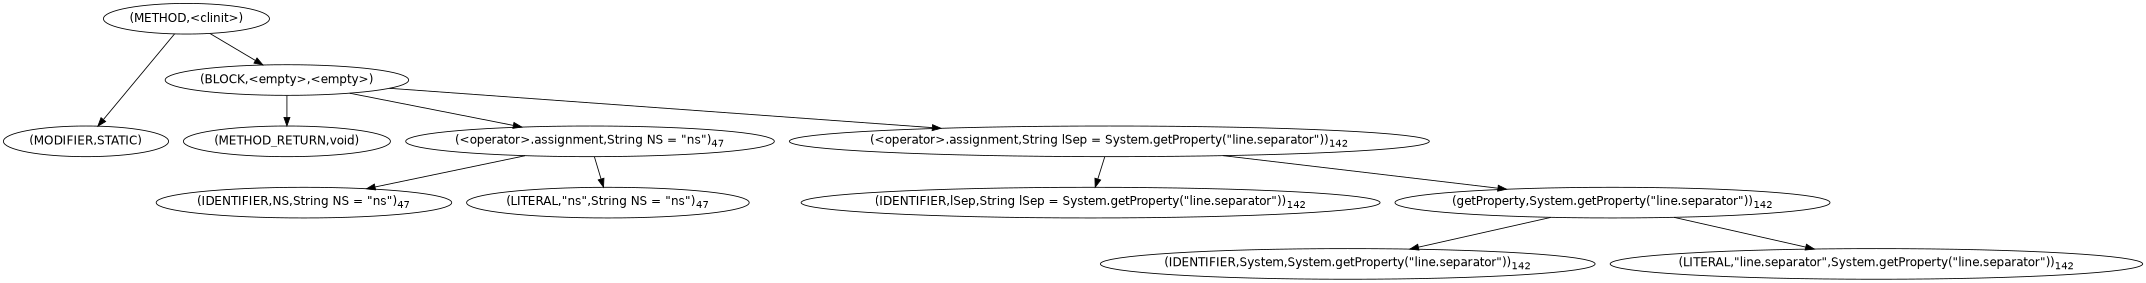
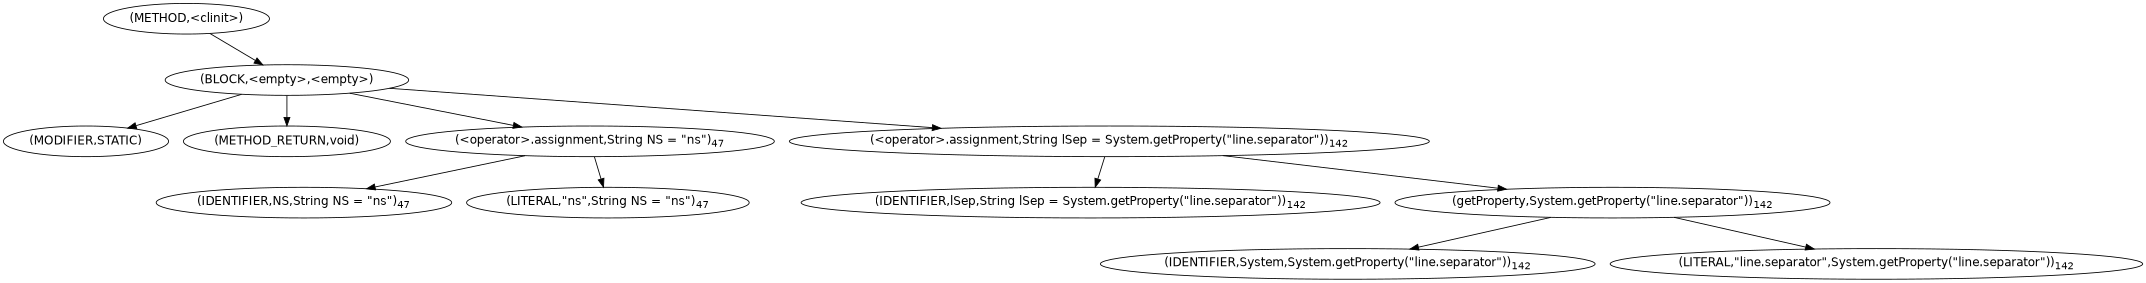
edge "(METHOD,<clinit>)" -> "(MODIFIER,STATIC)": now "(BLOCK,<empty>,<empty>)" -> "(MODIFIER,STATIC)"
